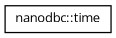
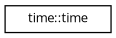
node "nanodbc::time": label "nanodbc::time" -> "time::time"
